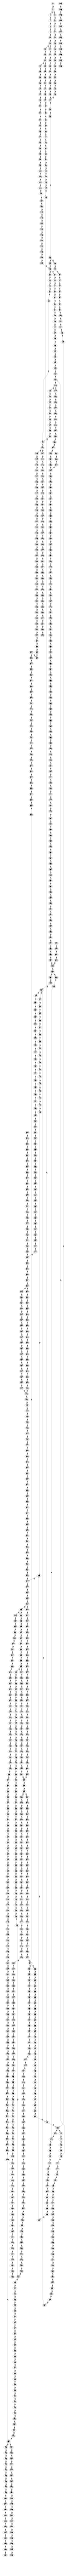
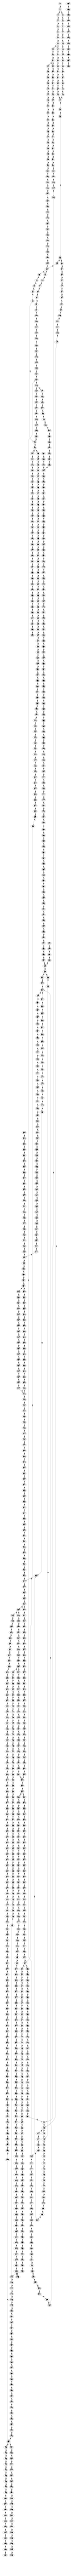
edge "S329" -> "S322": reversed
